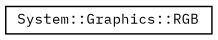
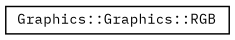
node "System::Graphics::RGB": label "System::Graphics::RGB" -> "Graphics::Graphics::RGB"
